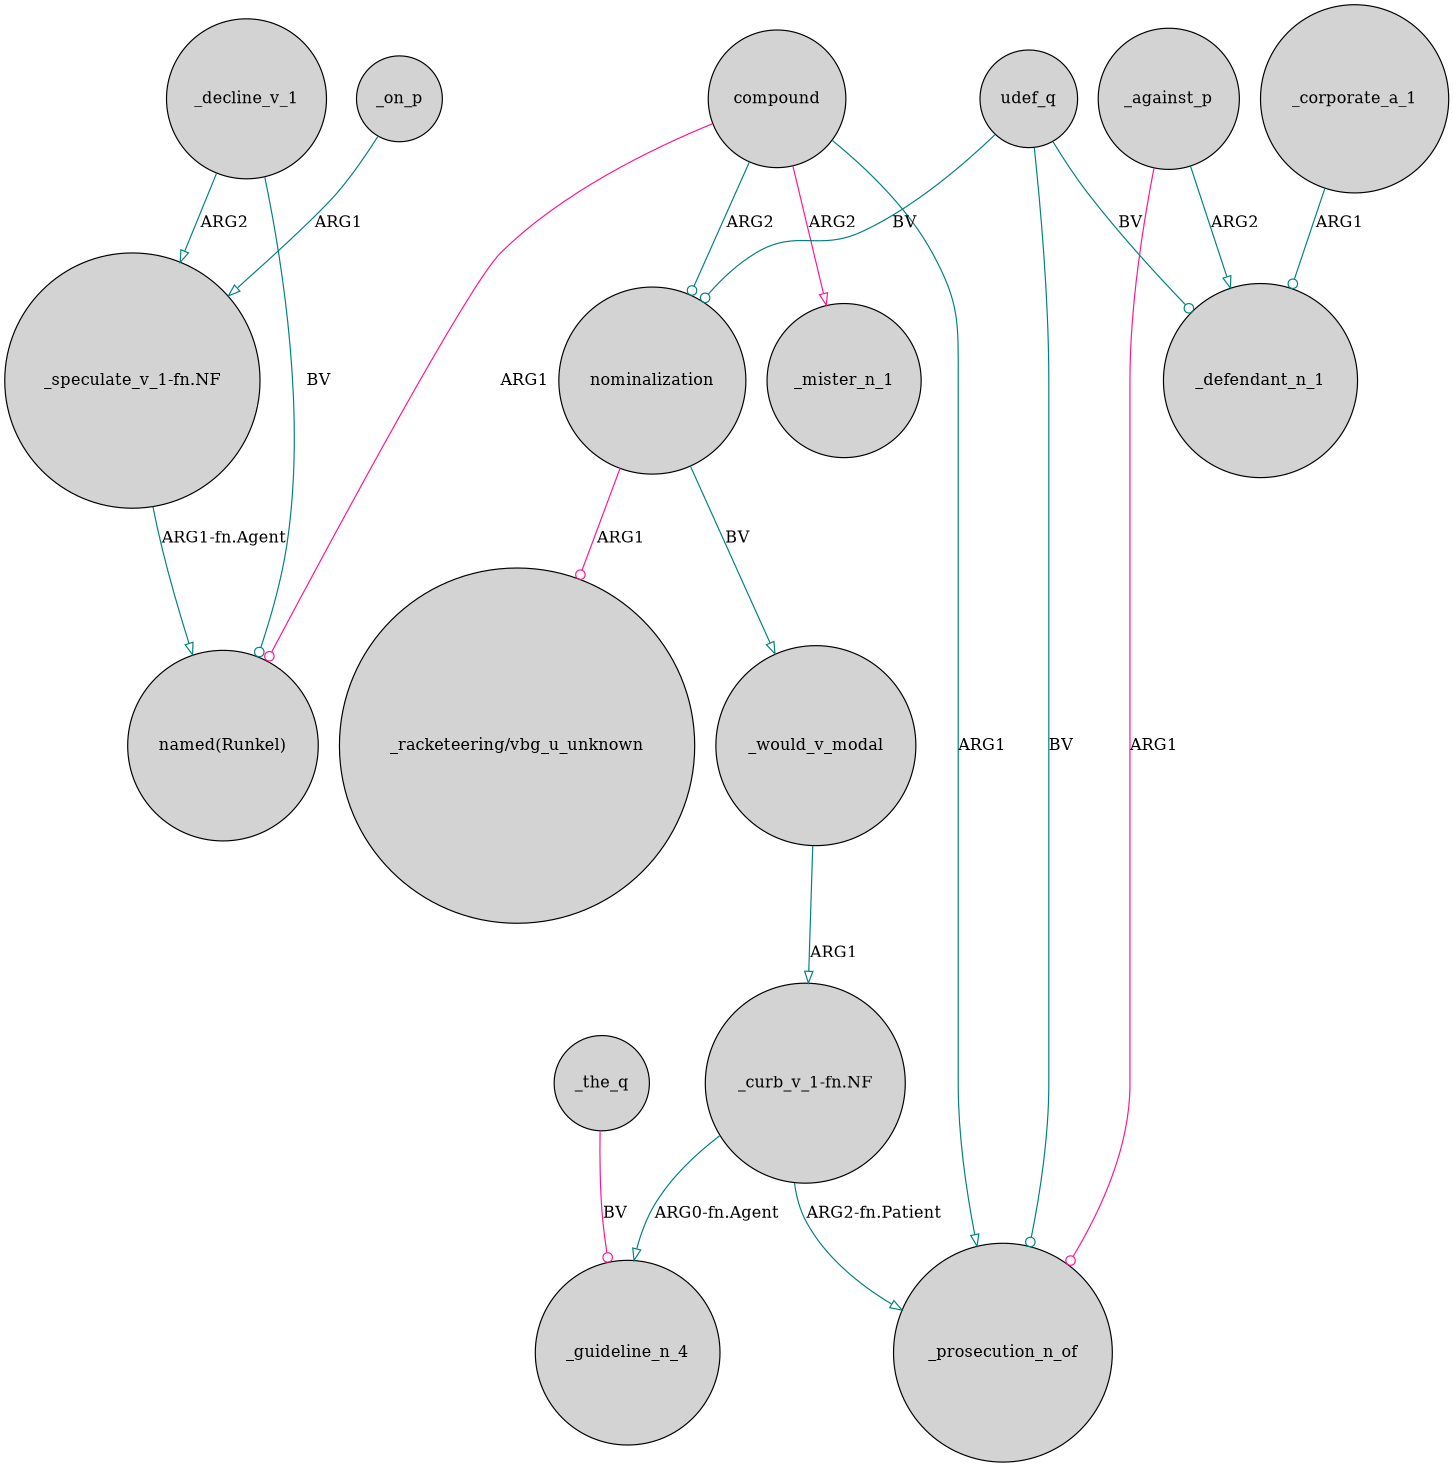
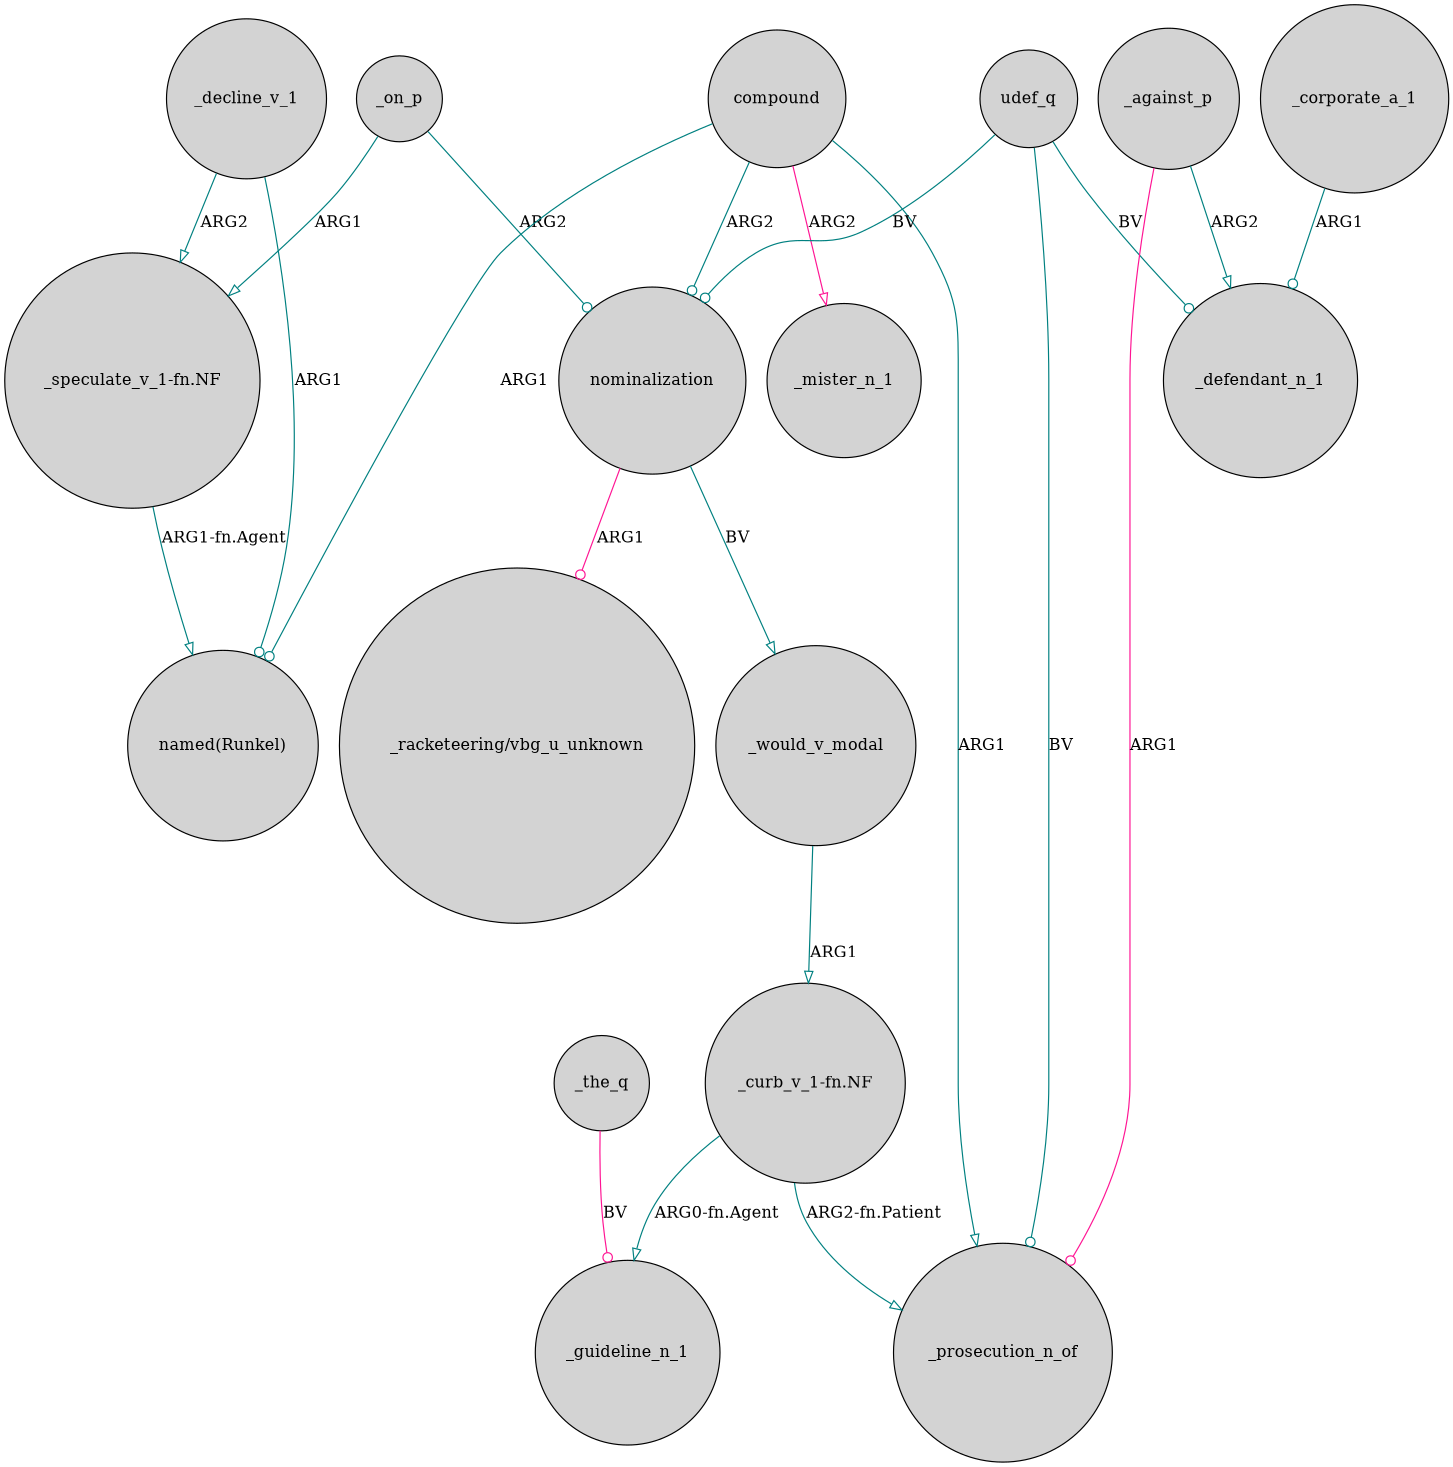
edge "_on_p" -> "nominalization": added, label "ARG2"
edge "compound" -> "named(Runkel)": color deeppink -> teal
edge "_decline_v_1" -> "named(Runkel)": label "BV" -> "ARG1"
node "_guideline_n_4": label "_guideline_n_4" -> "_guideline_n_1"
